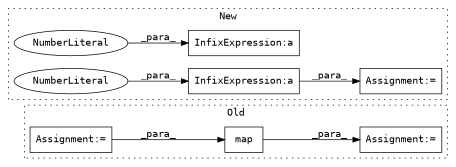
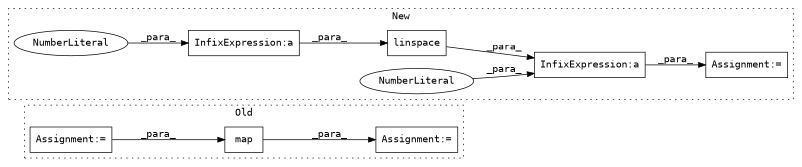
node "linspace": added
